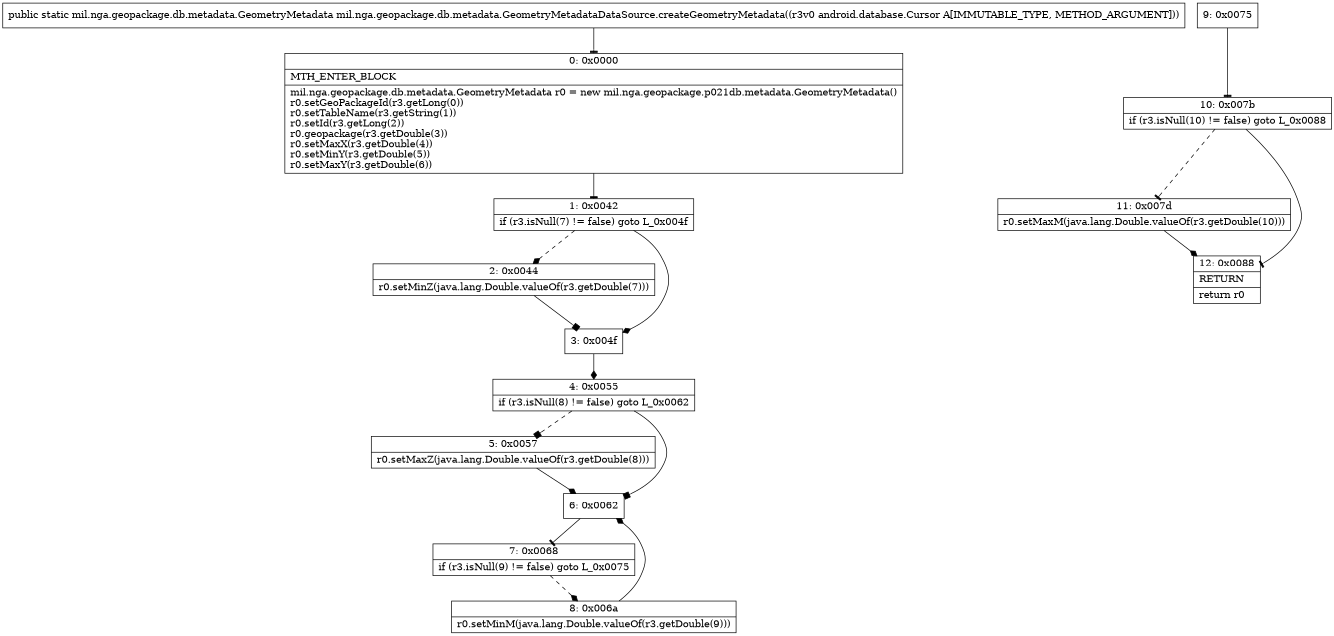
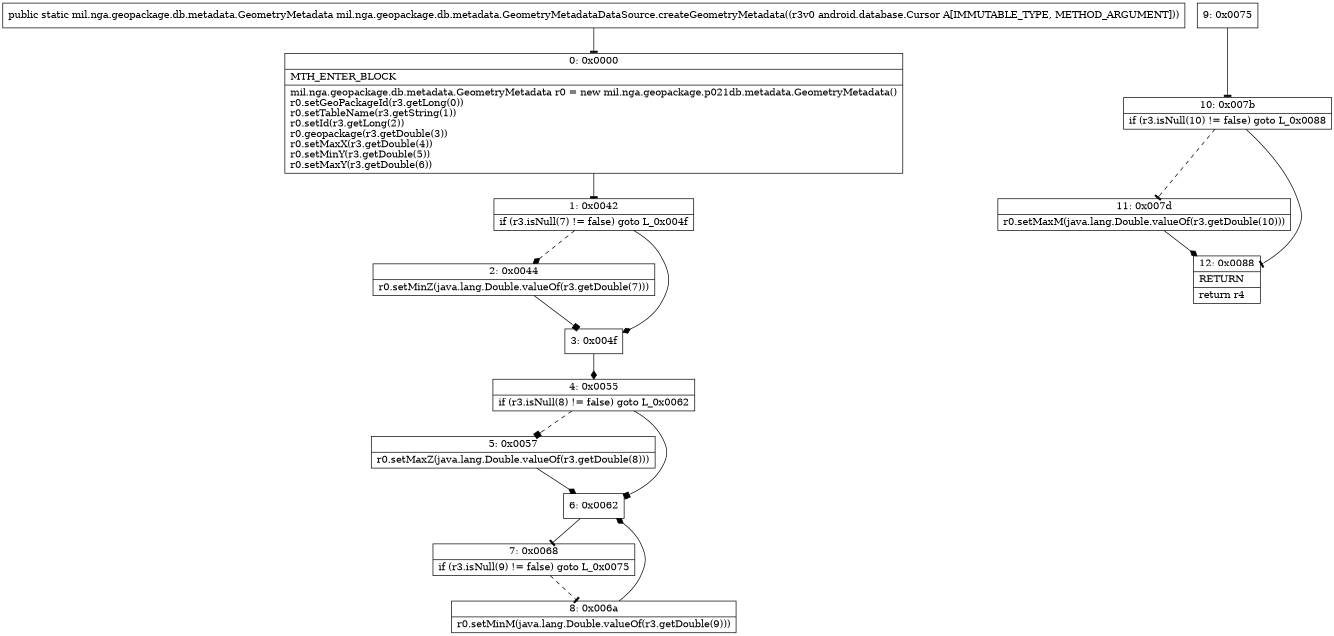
node "12: 0x0088": text "return r0" -> "return r4"
edge "7: 0x0068" -> "8: 0x006a": arrowhead diamond -> tee
